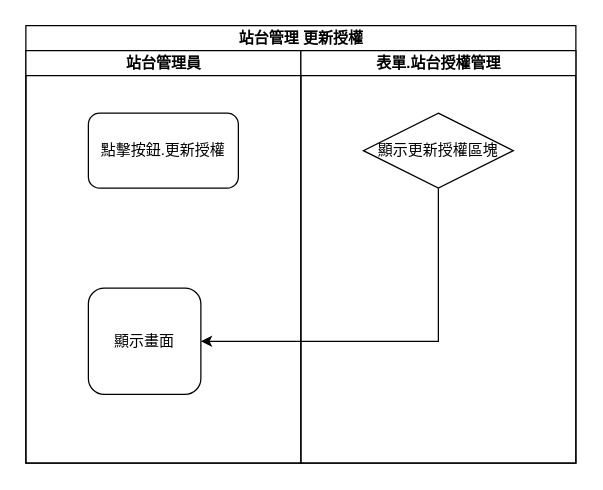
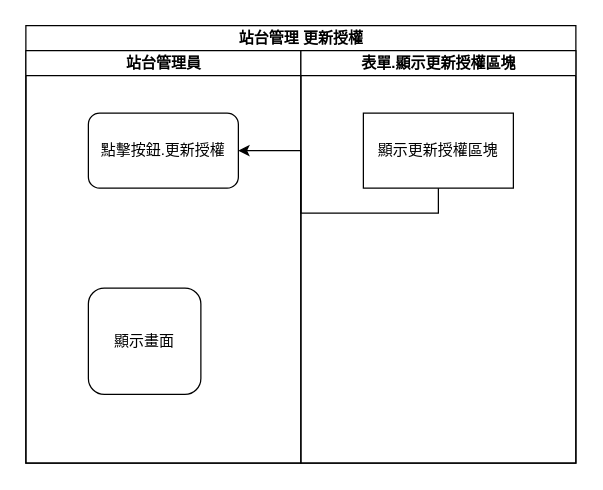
node "表單.站台授權管理": label "表單.站台授權管理" -> "表單.顯示更新授權區塊"
node "顯示更新授權區塊": shape diamond -> rectangle
edge "顯示更新授權區塊" -> "顯示畫面": now "顯示更新授權區塊" -> "點擊按鈕.更新授權"
